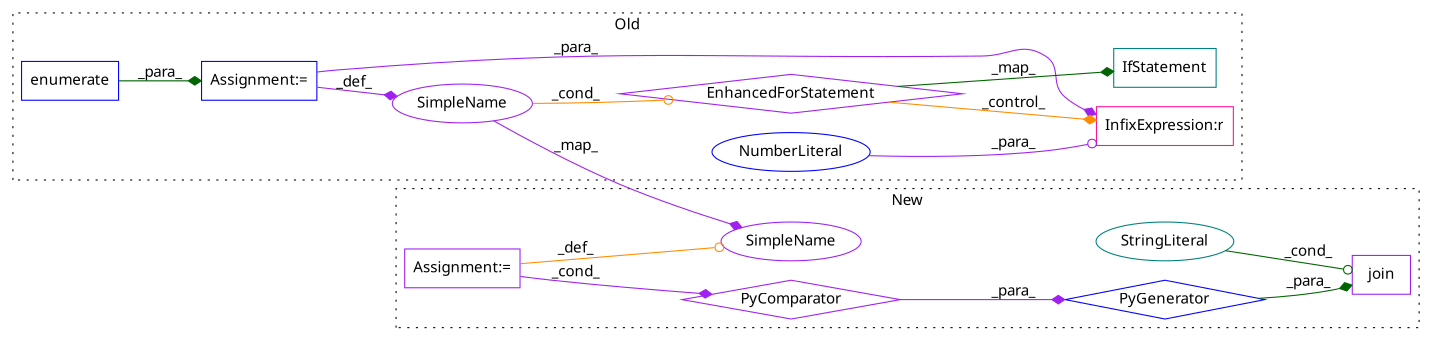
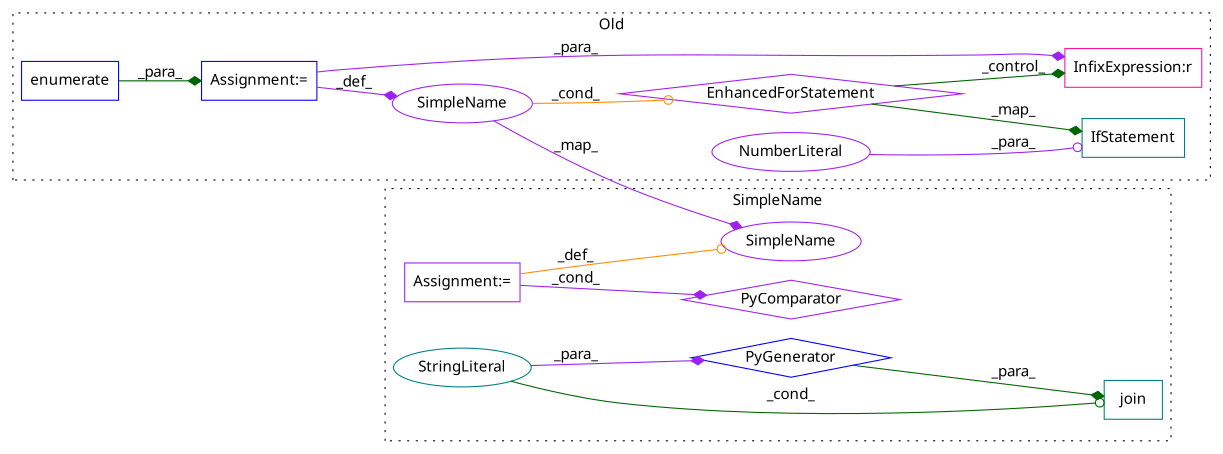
edge "EnhancedForStatement" -> "InfixExpression:r": color darkorange -> darkgreen
node "NumberLiteral": color blue -> purple
edge "NumberLiteral" -> "InfixExpression:r": now "NumberLiteral" -> "IfStatement"
cluster "New": label "New" -> "SimpleName"
node "join": color purple -> teal
edge "PyComparator" -> "PyGenerator": now "StringLiteral" -> "PyGenerator"
